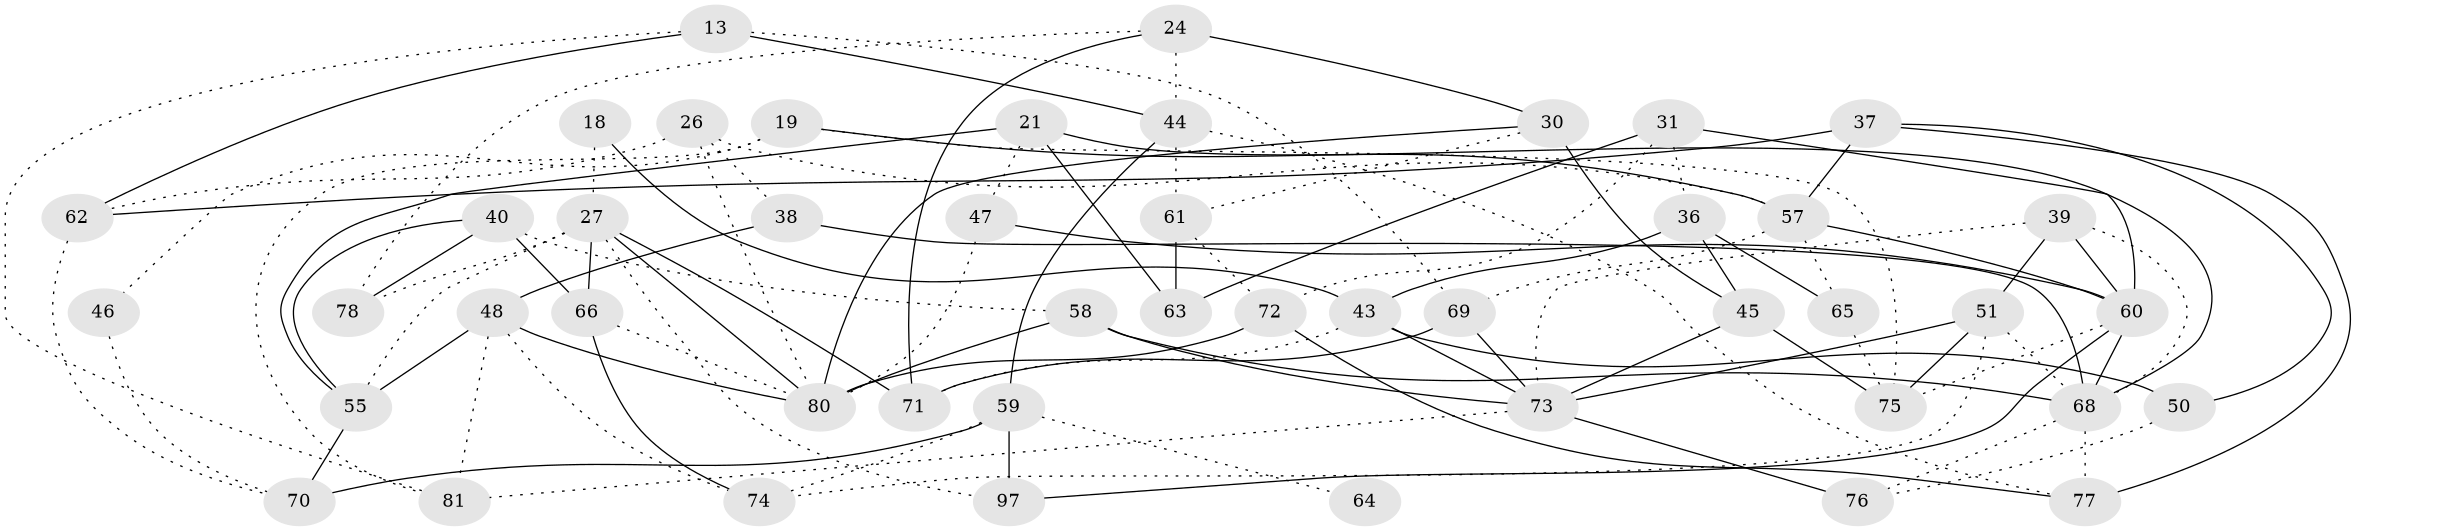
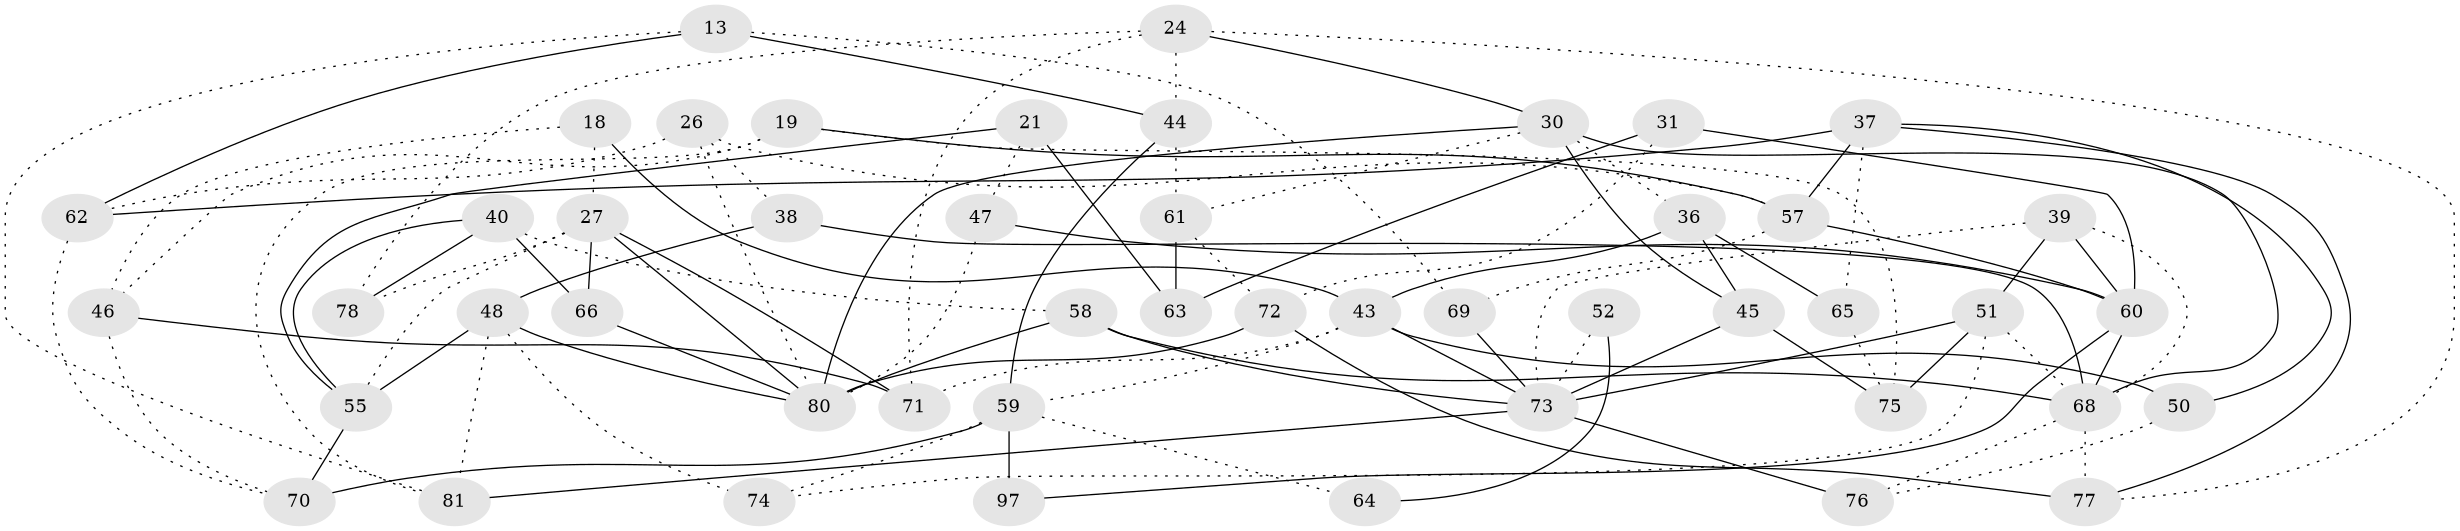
edge "24" -- "71": style solid -> dotted
edge "18" -- "46": added
edge "21" -- "68": now "30" -- "68"
edge "31" -- "36": now "30" -- "36"
edge "57" -- "65": now "37" -- "65"
edge "44" -- "77": now "24" -- "77"
node "52": added
edge "69" -- "71": now "46" -- "71"
edge "66" -- "80": style dotted -> solid
edge "60" -- "75": removed
edge "43" -- "59": added
edge "27" -- "97": removed
edge "66" -- "74": removed
edge "73" -- "81": style dotted -> solid
